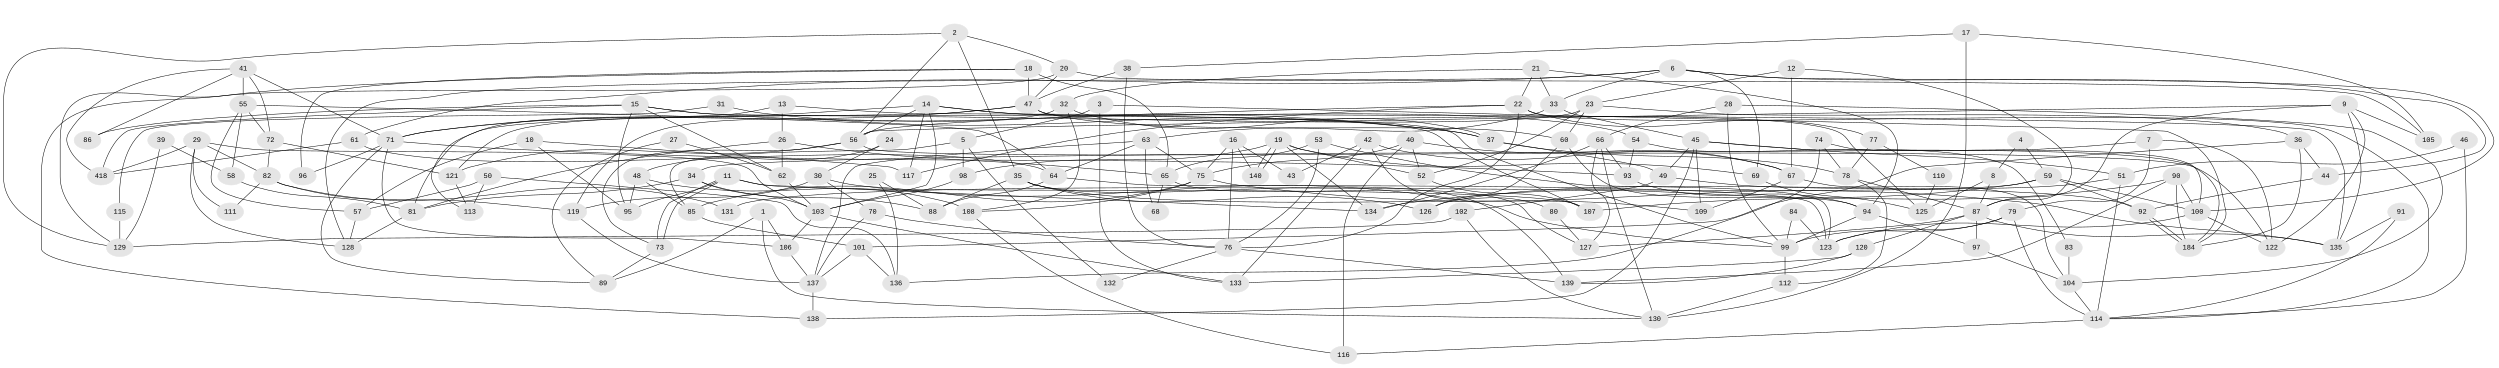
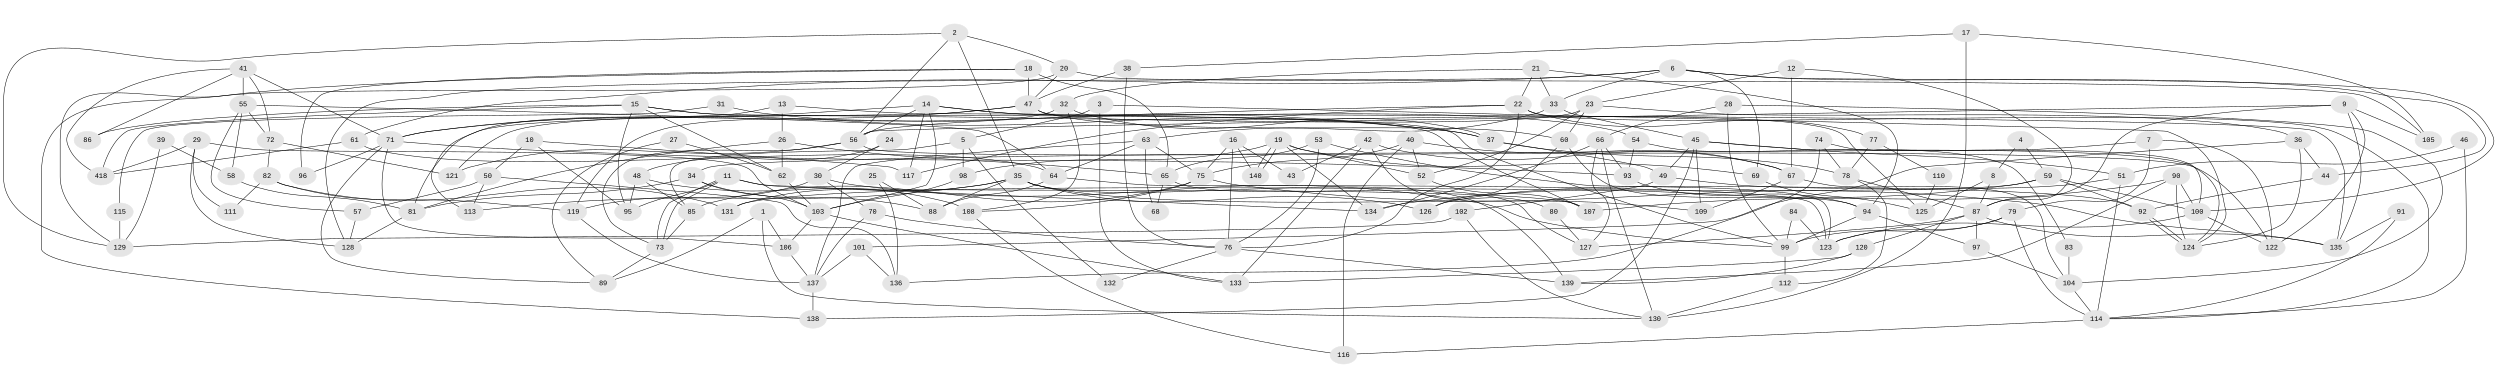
edge "29" -- "82": removed
edge "10" -- "57": now "10" -- "50"
edge "35" -- "131": added
edge "121" -- "113": now "35" -- "113"
edge "85" -- "101": now "85" -- "73"
node "184": label "184" -> "124"
